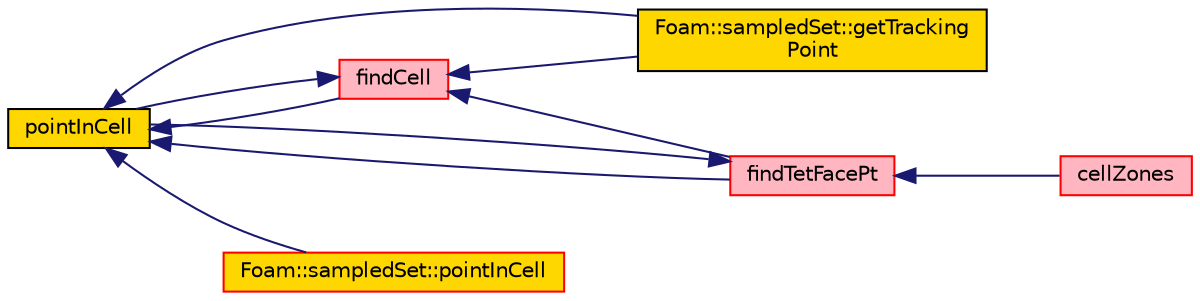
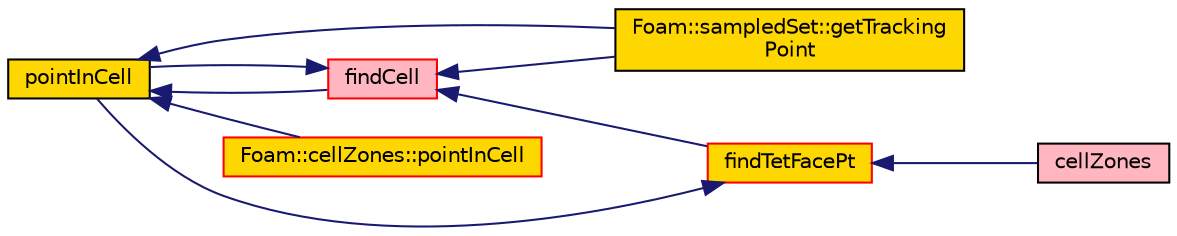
edge "findTetFacePt" -> "pointInCell": removed
node "findTetFacePt": fillcolor lightpink -> gold
node "cellZones": color red -> black
node "Foam::sampledSet::pointInCell": label "Foam::sampledSet::pointInCell" -> "Foam::cellZones::pointInCell"
